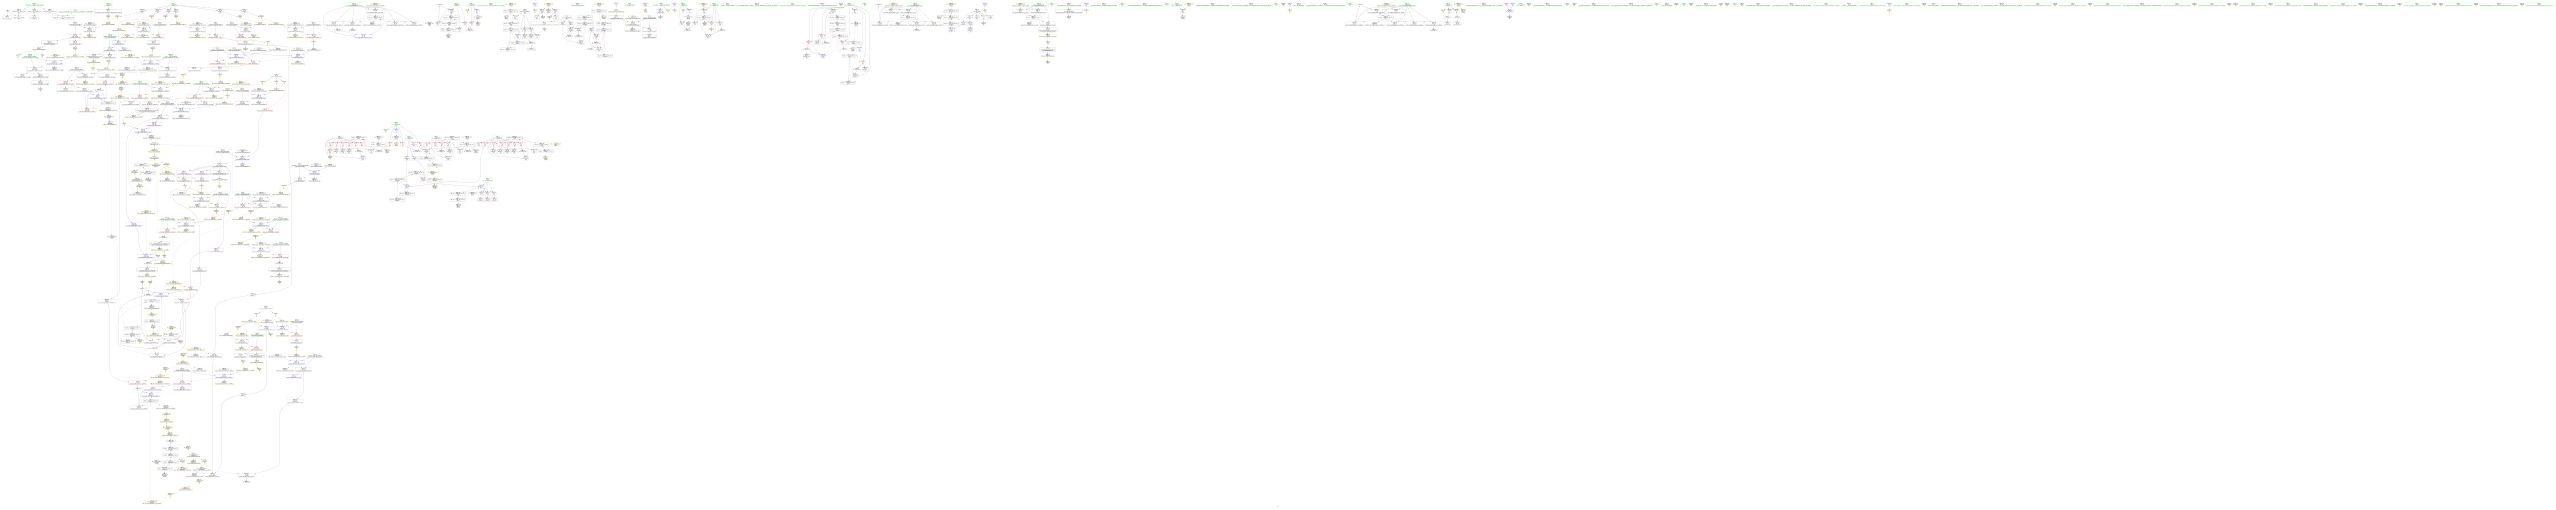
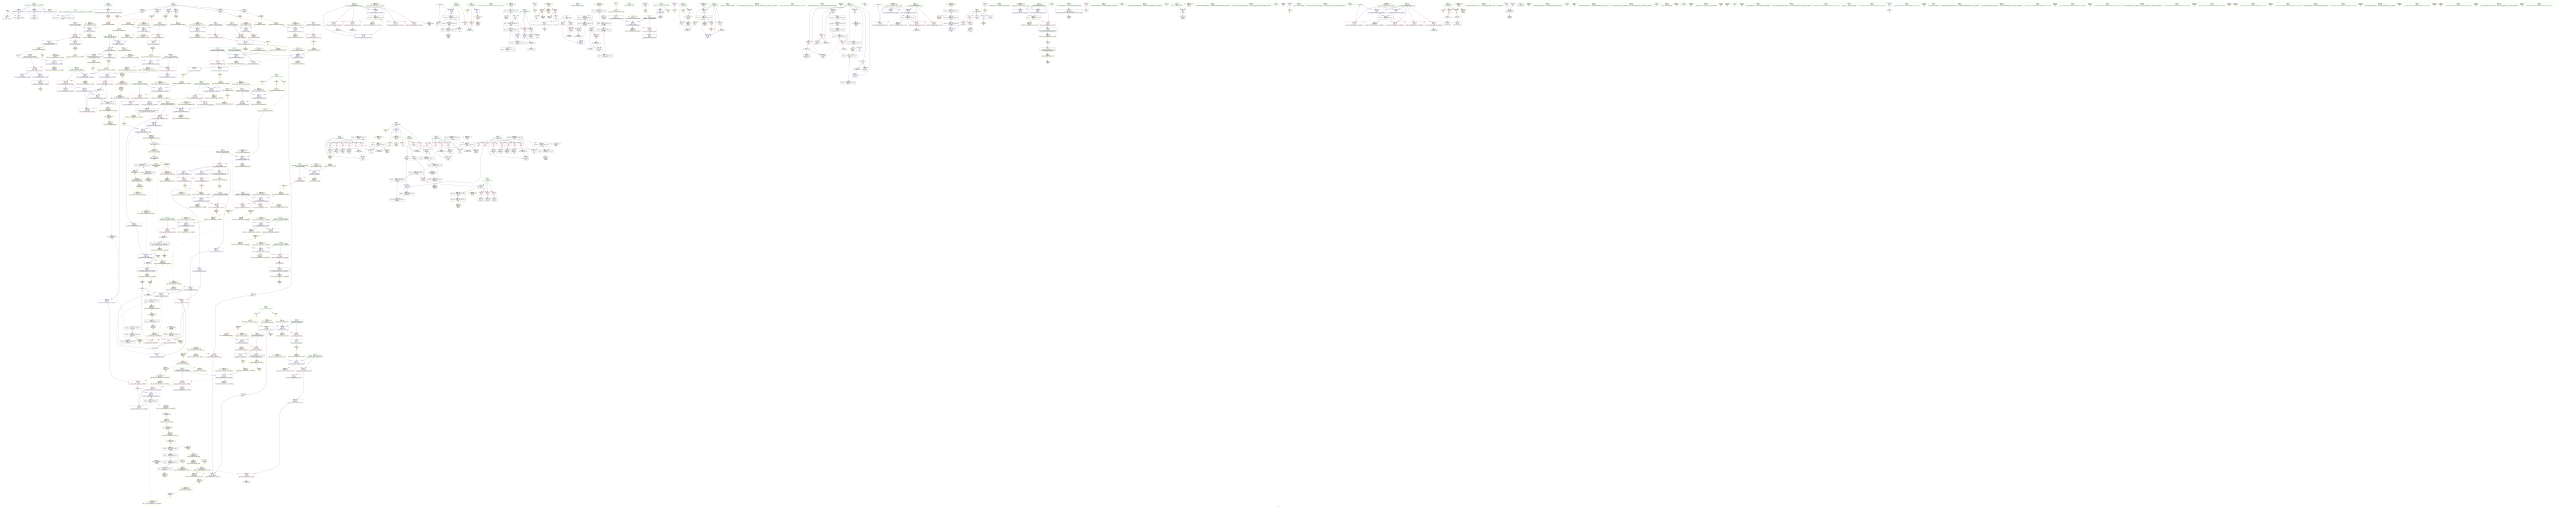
node "NodeID: 59": added
